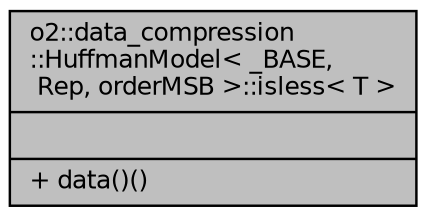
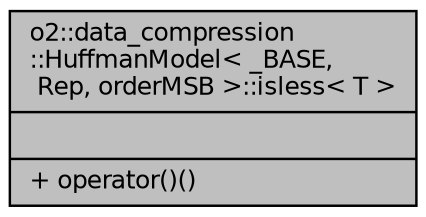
node "o2::data_compression": text "+ data()()" -> "+ operator()()"
